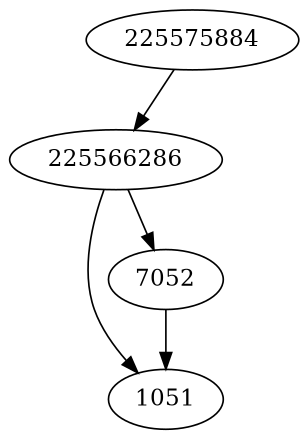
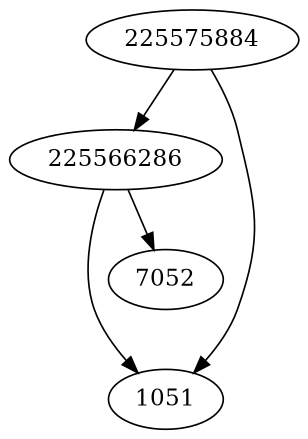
edge "7052" -> "1051": now "225575884" -> "1051"
